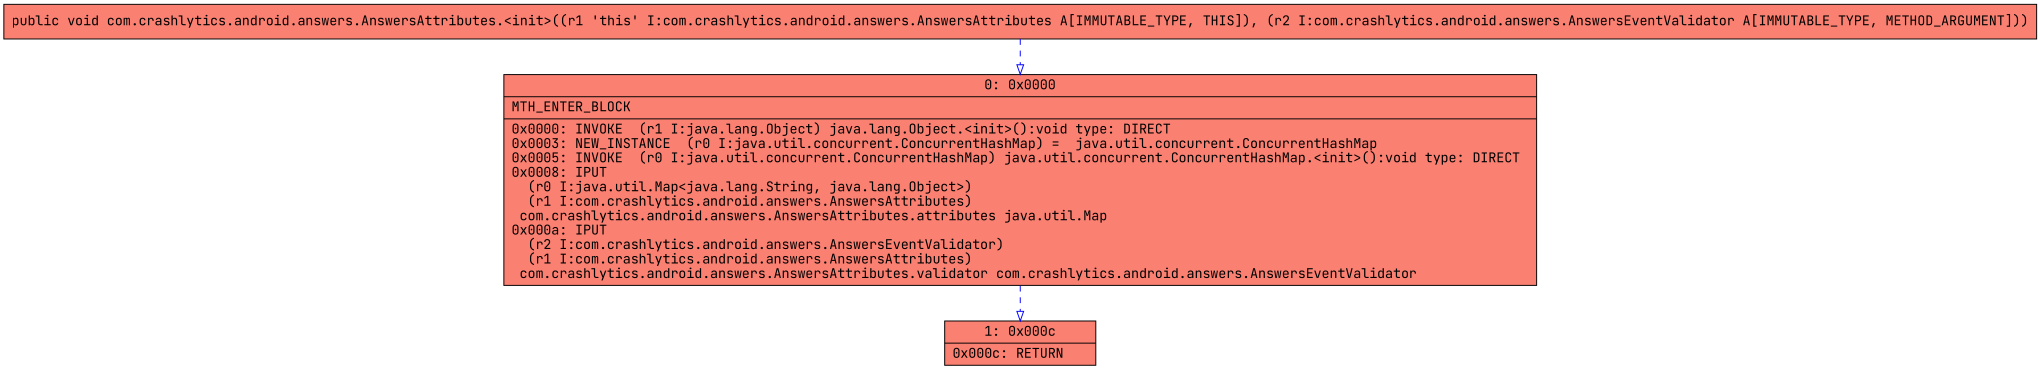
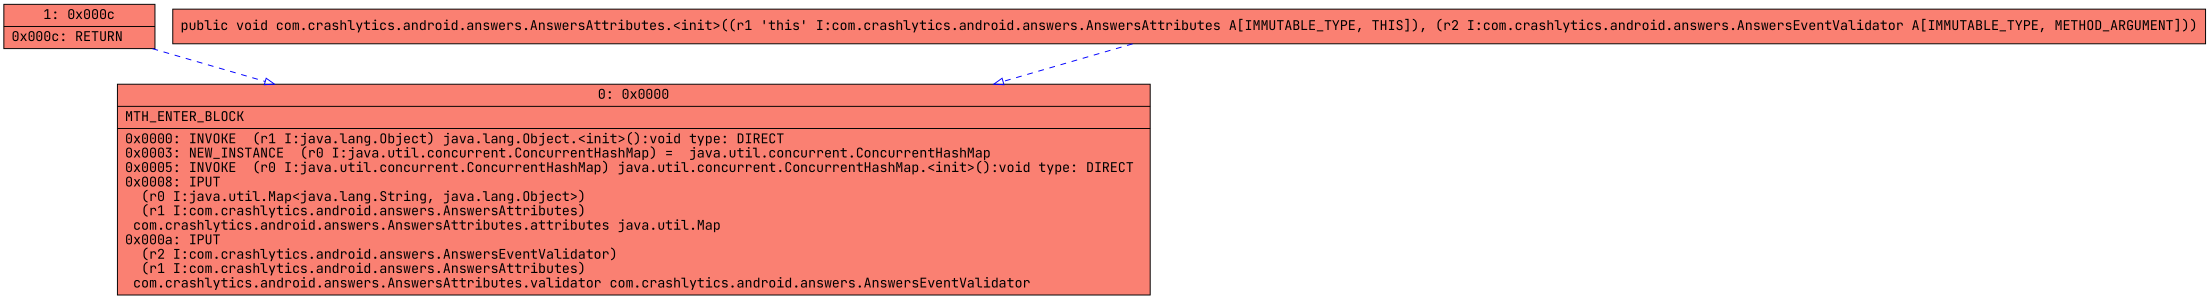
edge "0: 0x0000" -> "1: 0x000c": reversed
